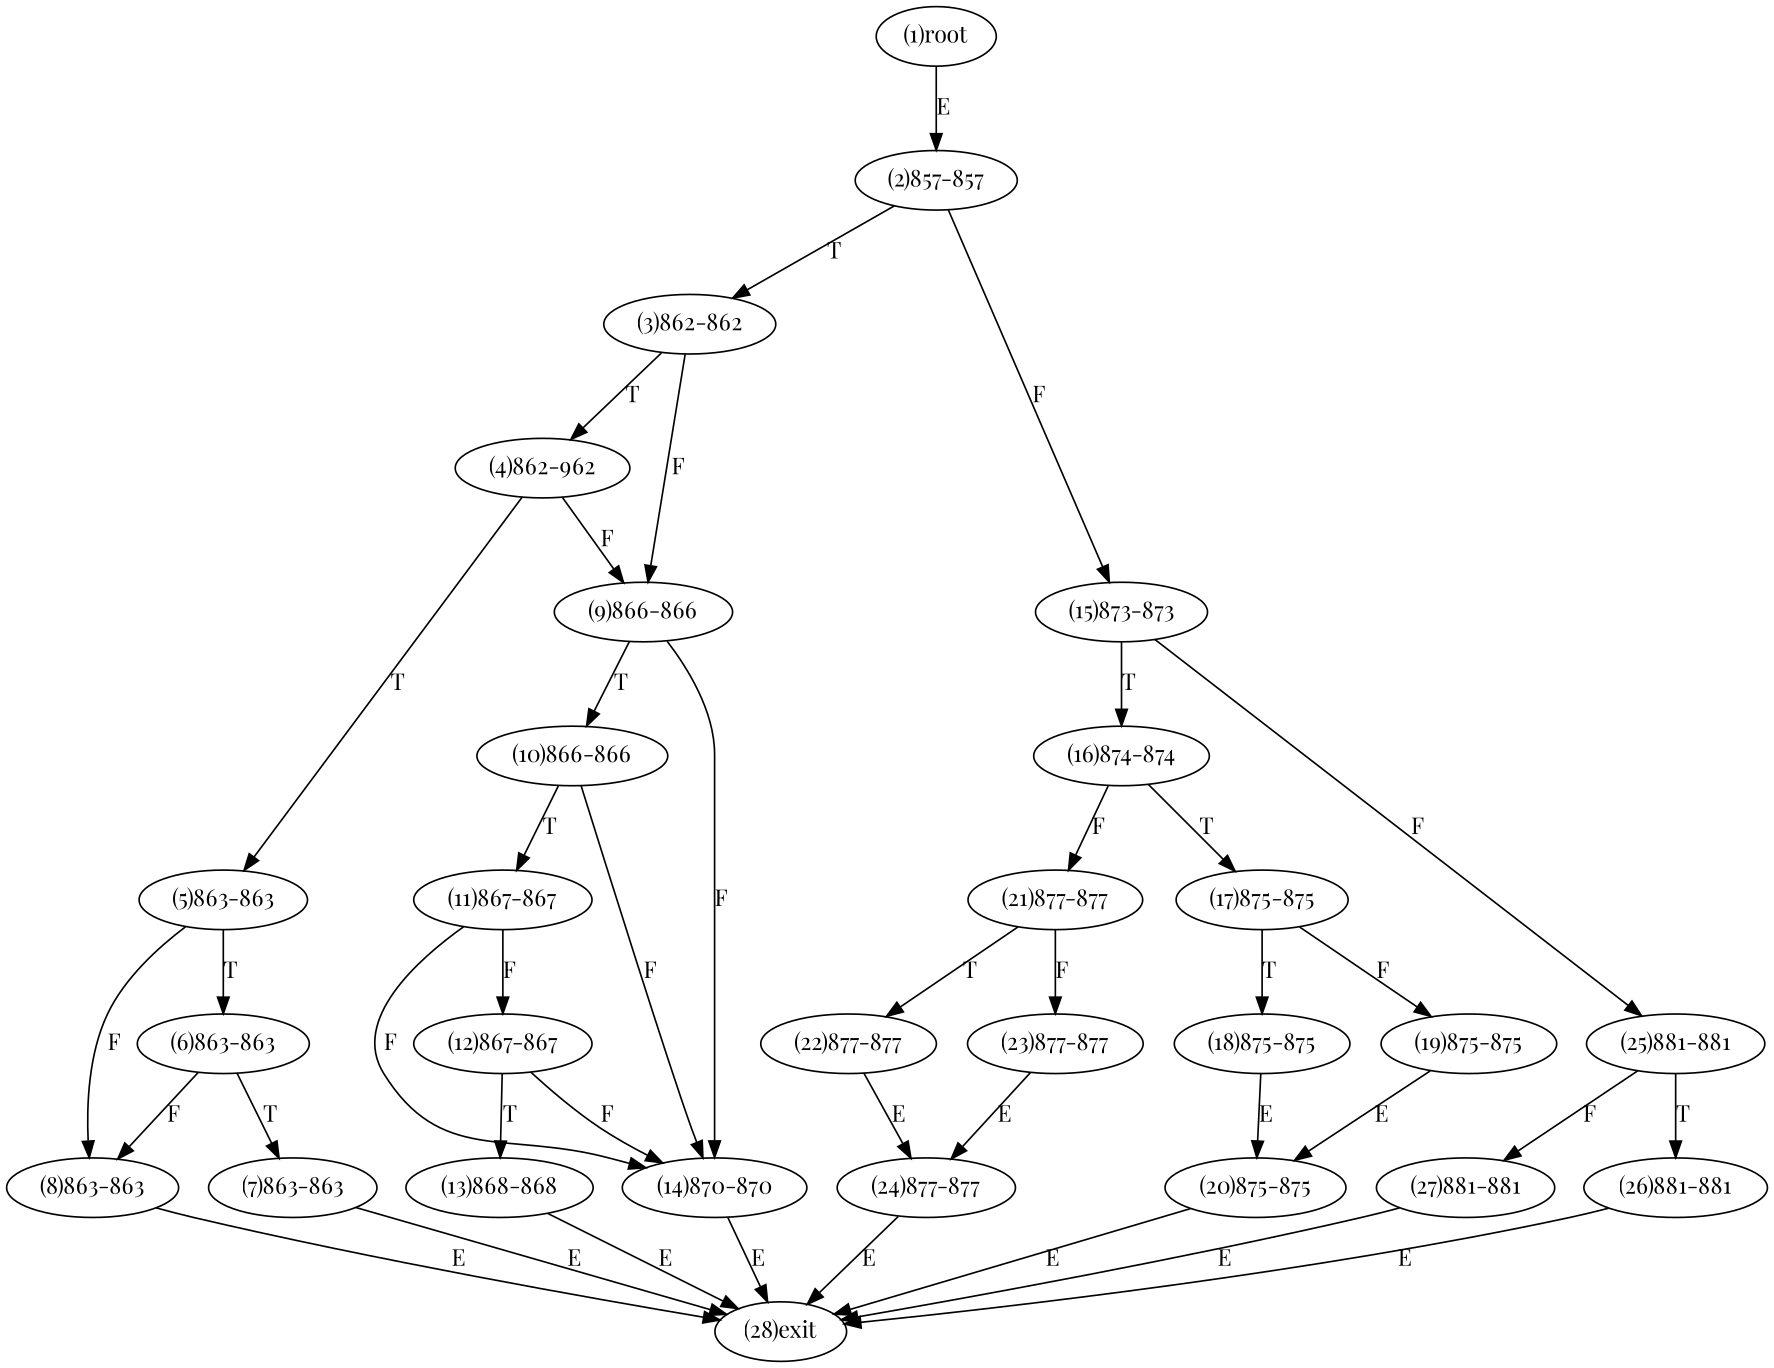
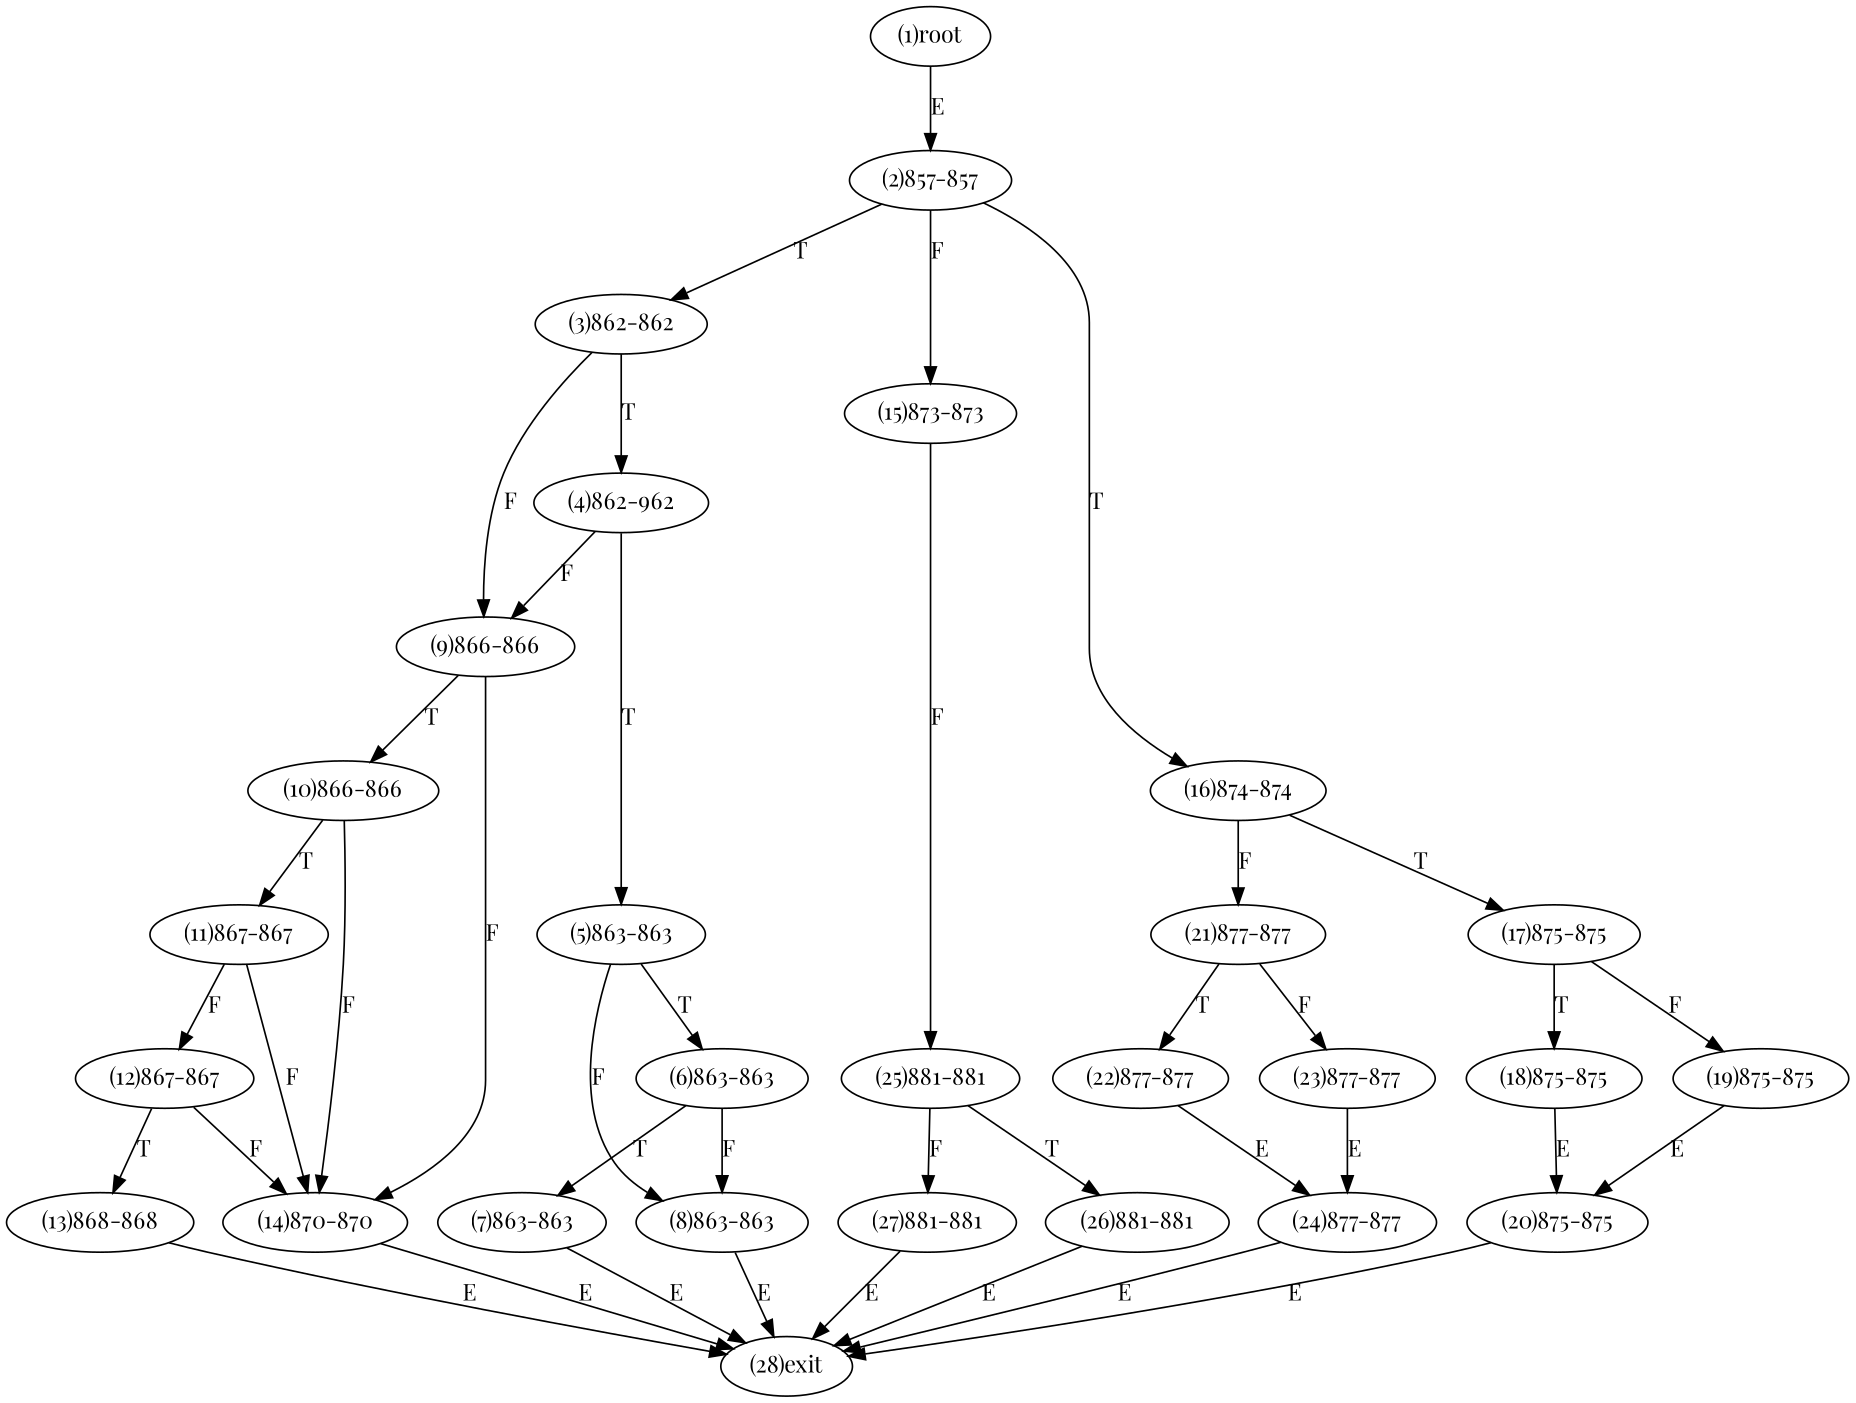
edge "(15)873-873" -> "(16)874-874": now "(2)857-857" -> "(16)874-874"
